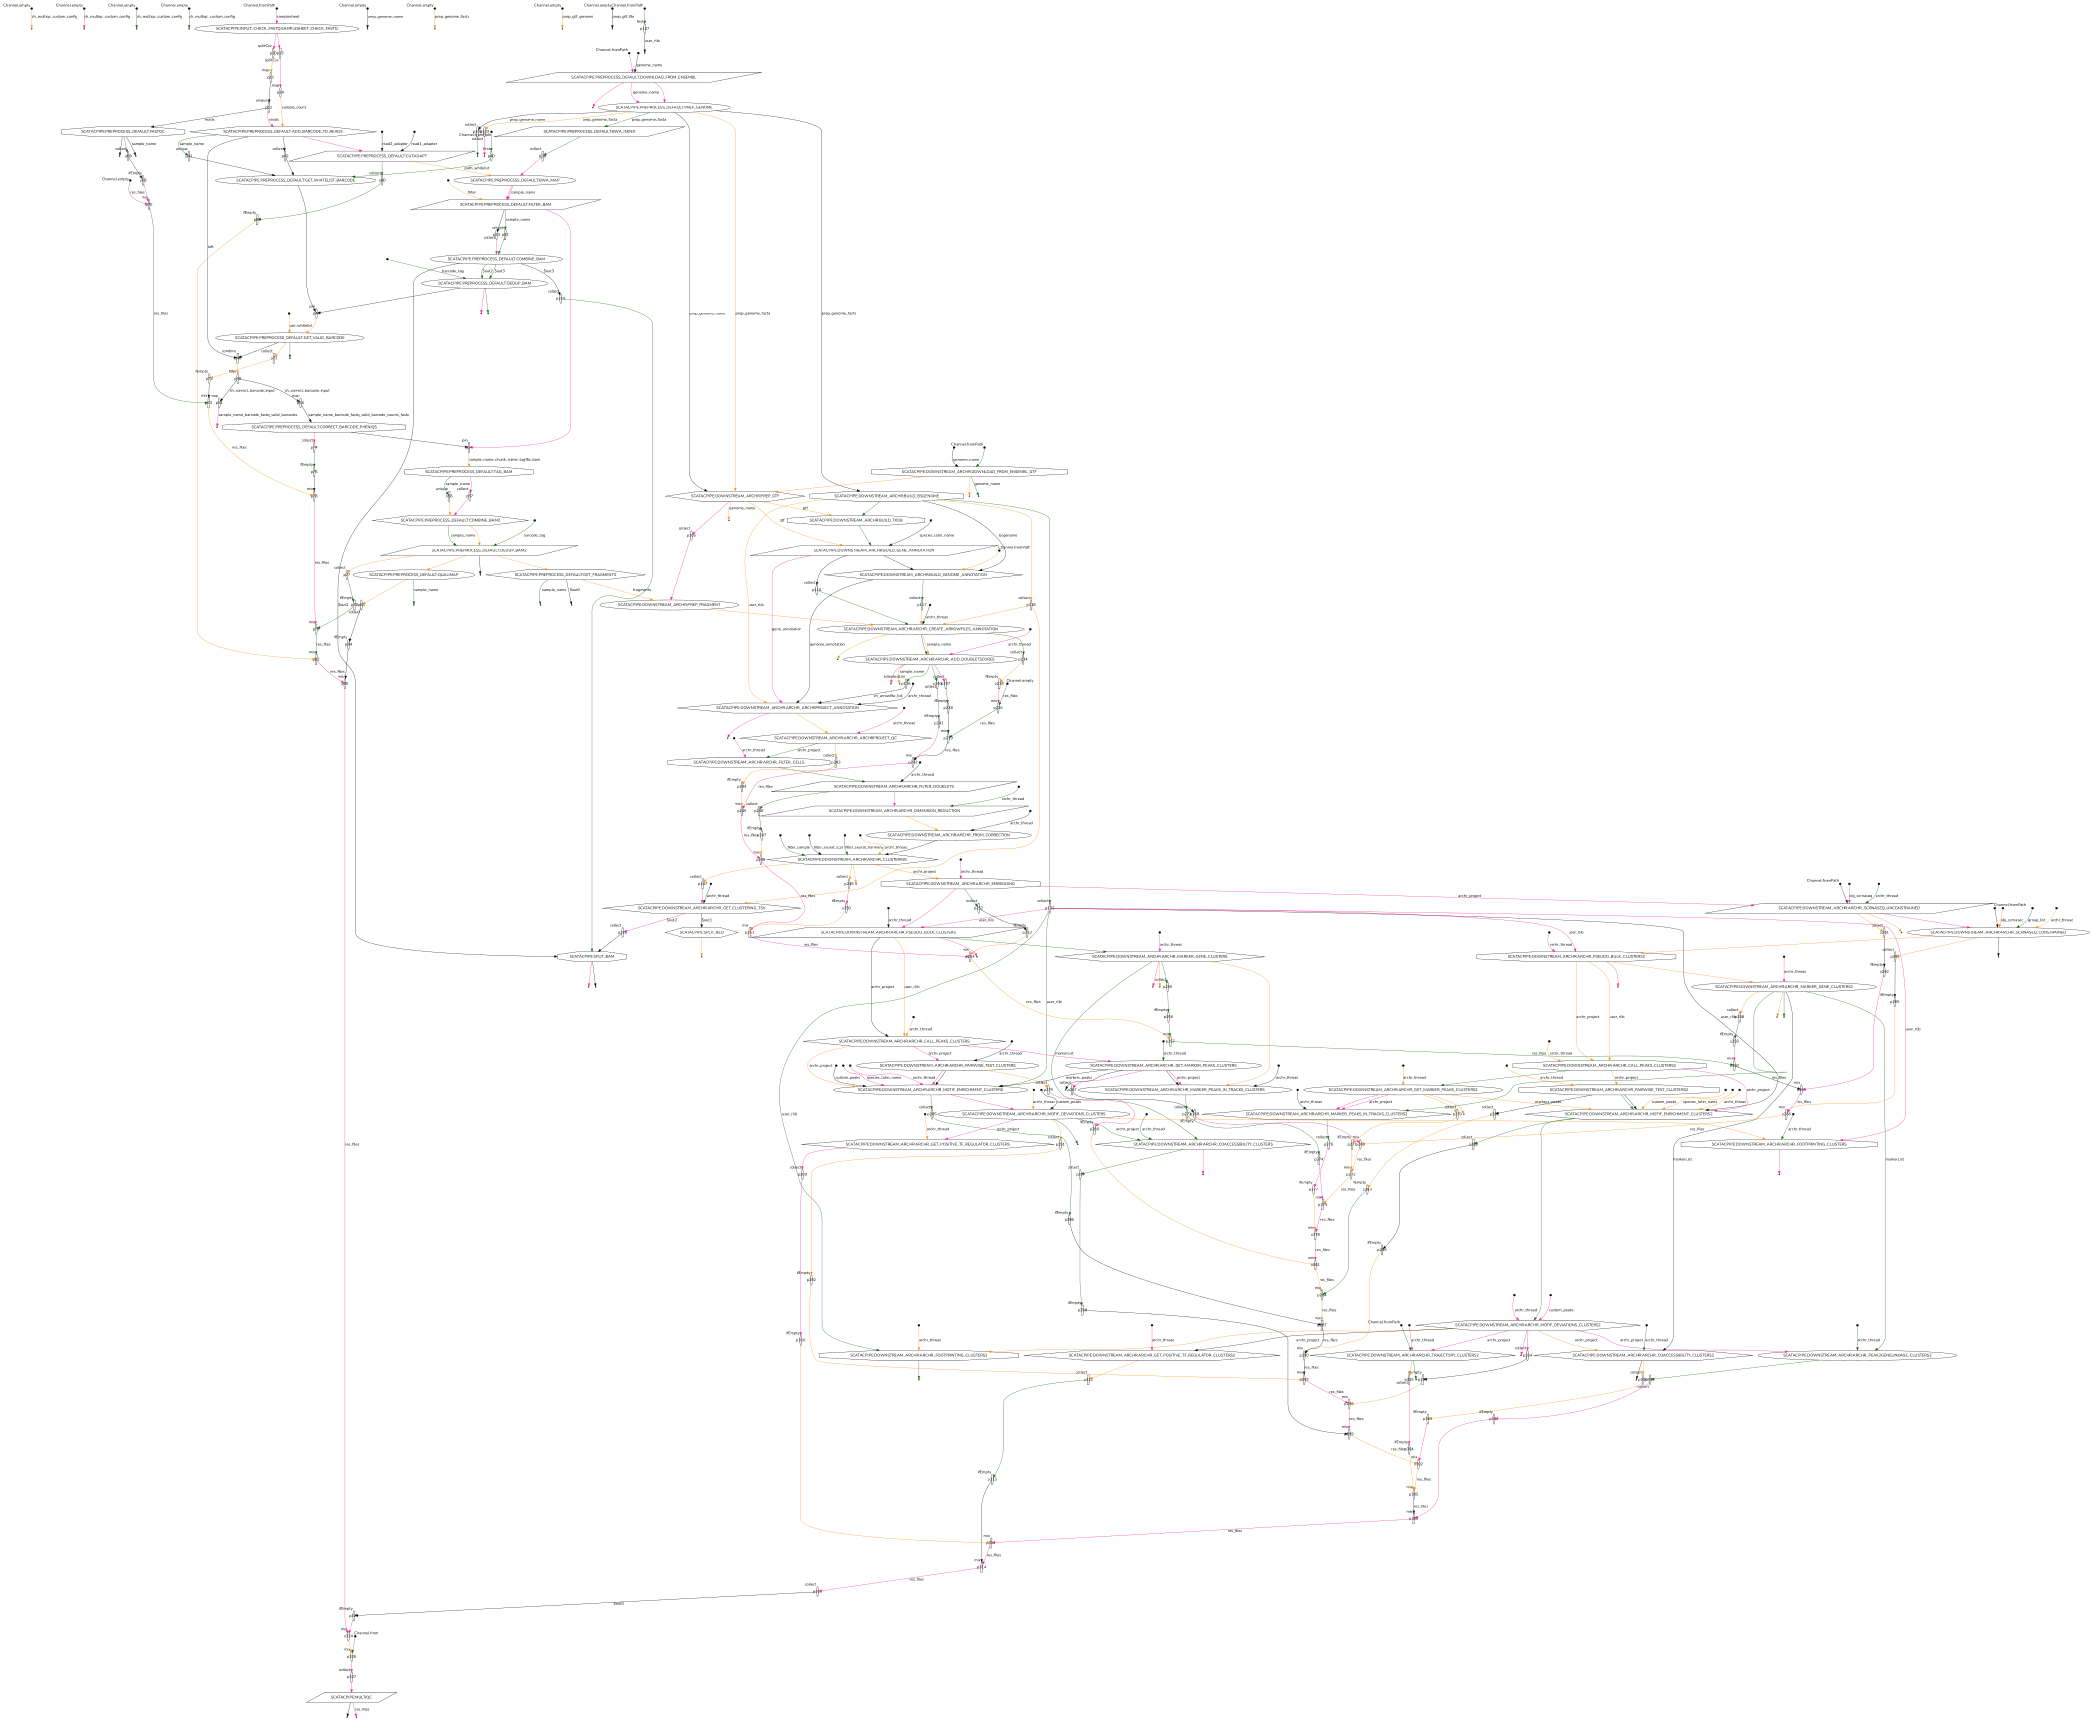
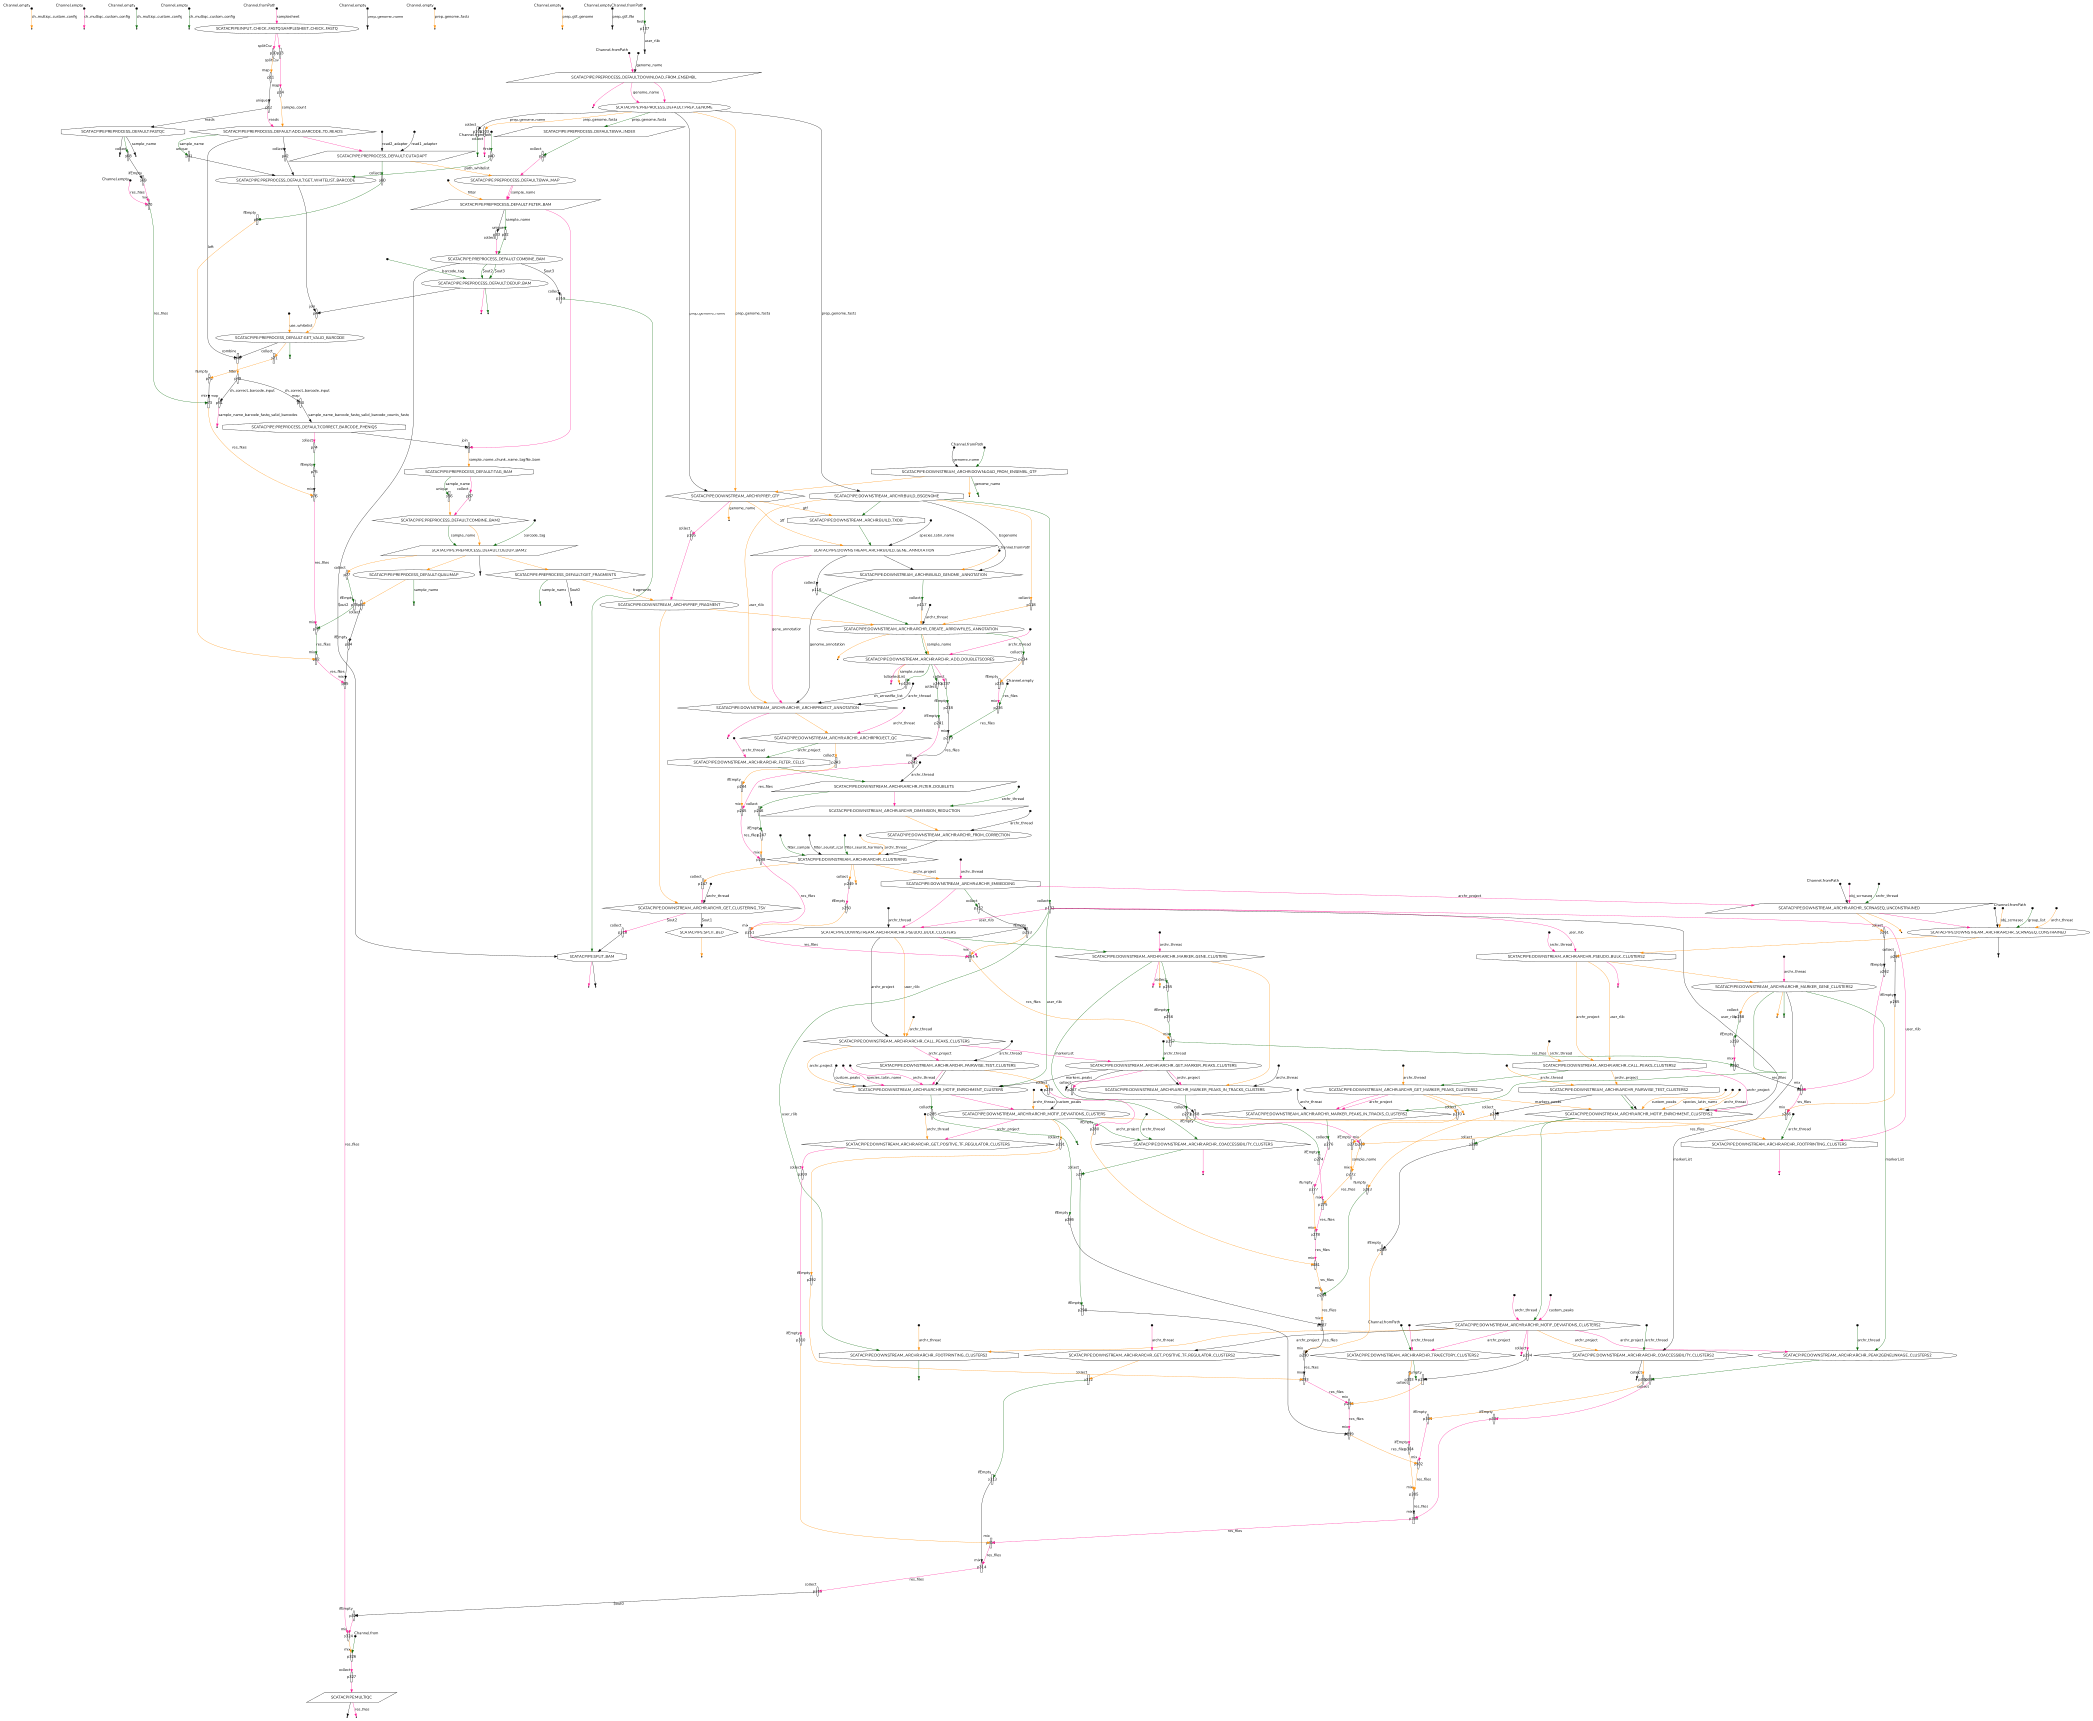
edge "p118 collect" -> "SCATACPIPE:DOWNSTREAM_ARCHR:ARCHR_GET_CLUSTERING_TSV": now "SCATACPIPE:DOWNSTREAM_ARCHR:PREP_FRAGMENT" -> "SCATACPIPE:DOWNSTREAM_ARCHR:ARCHR_GET_CLUSTERING_TSV"
edge "p269 mix" -> "p272 mix": label "res_files" -> "sample_name"
